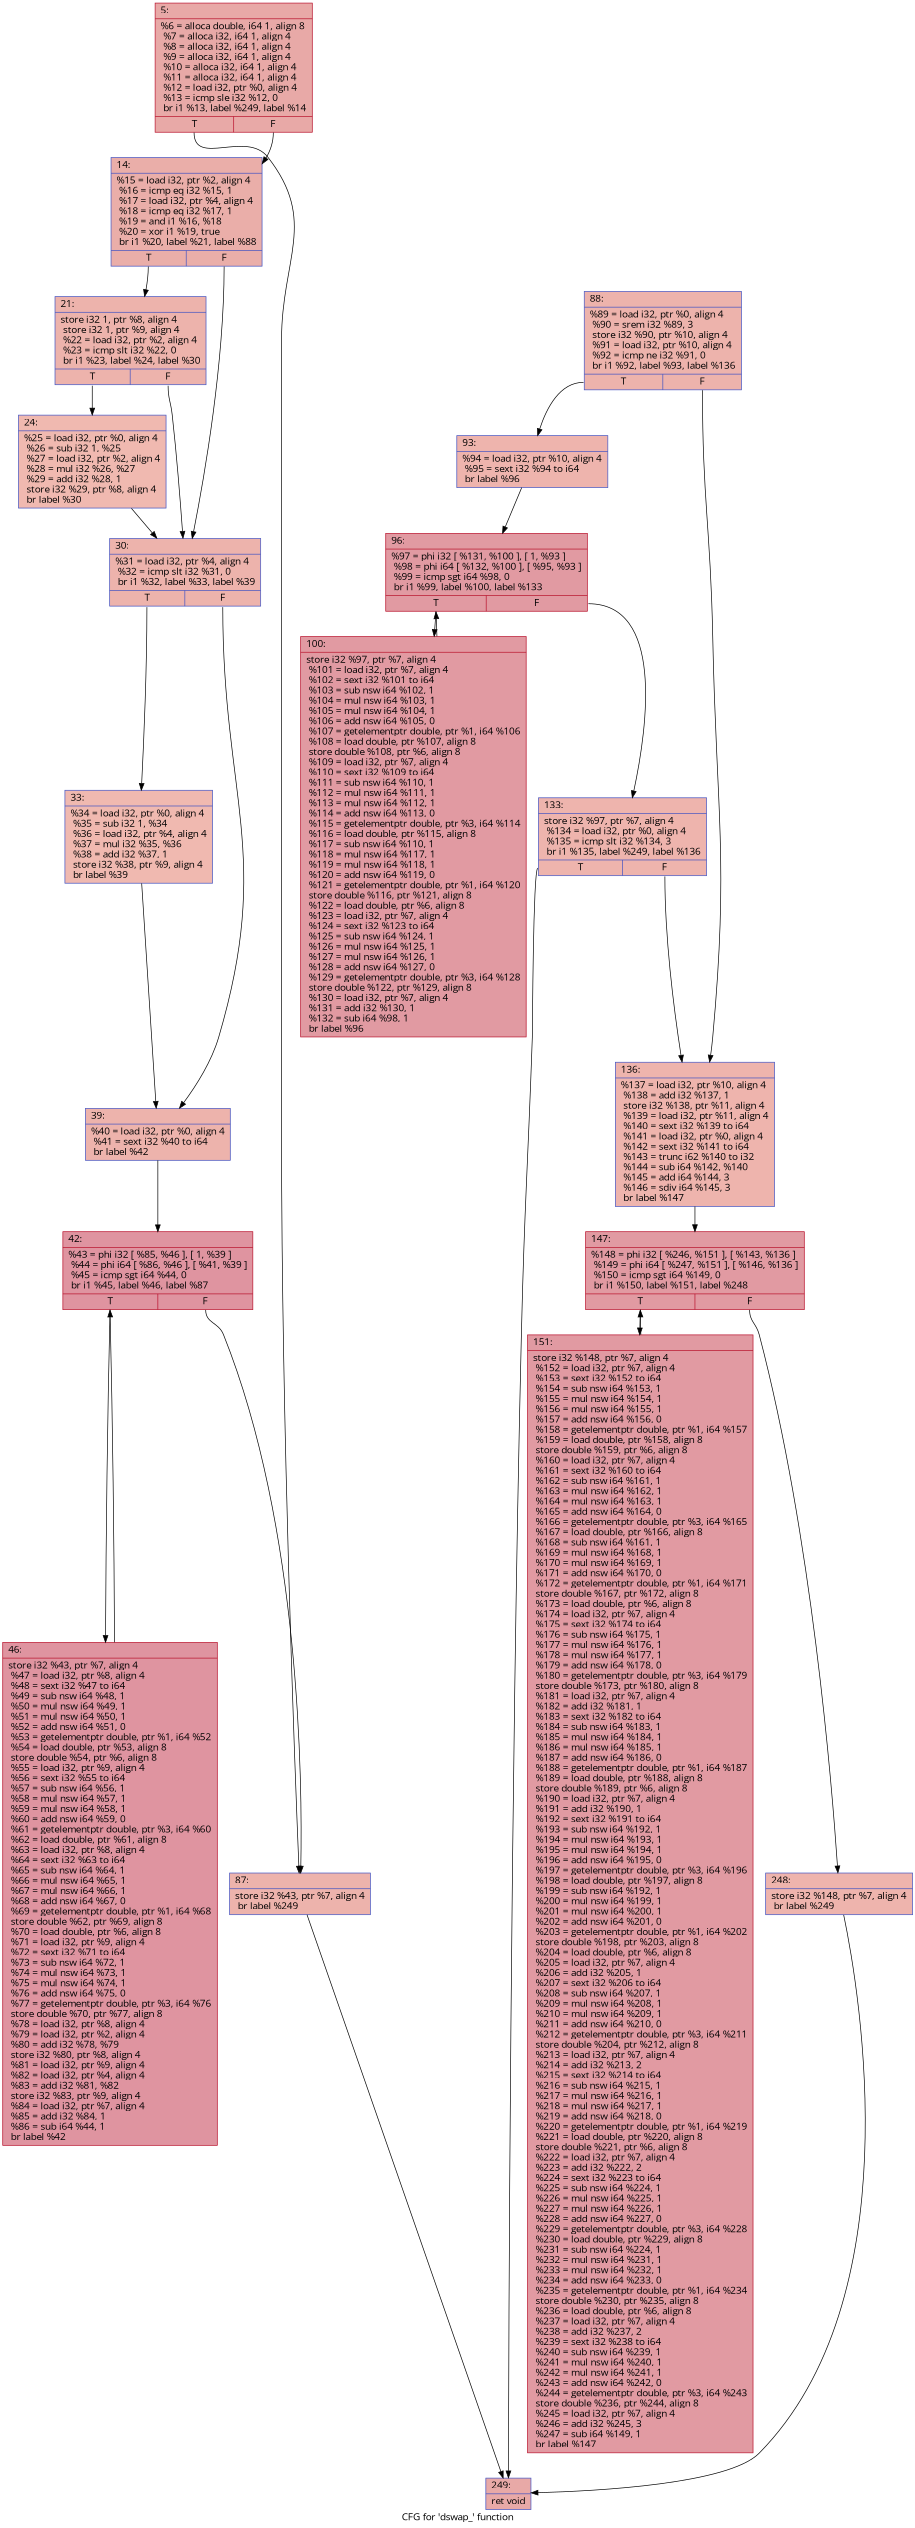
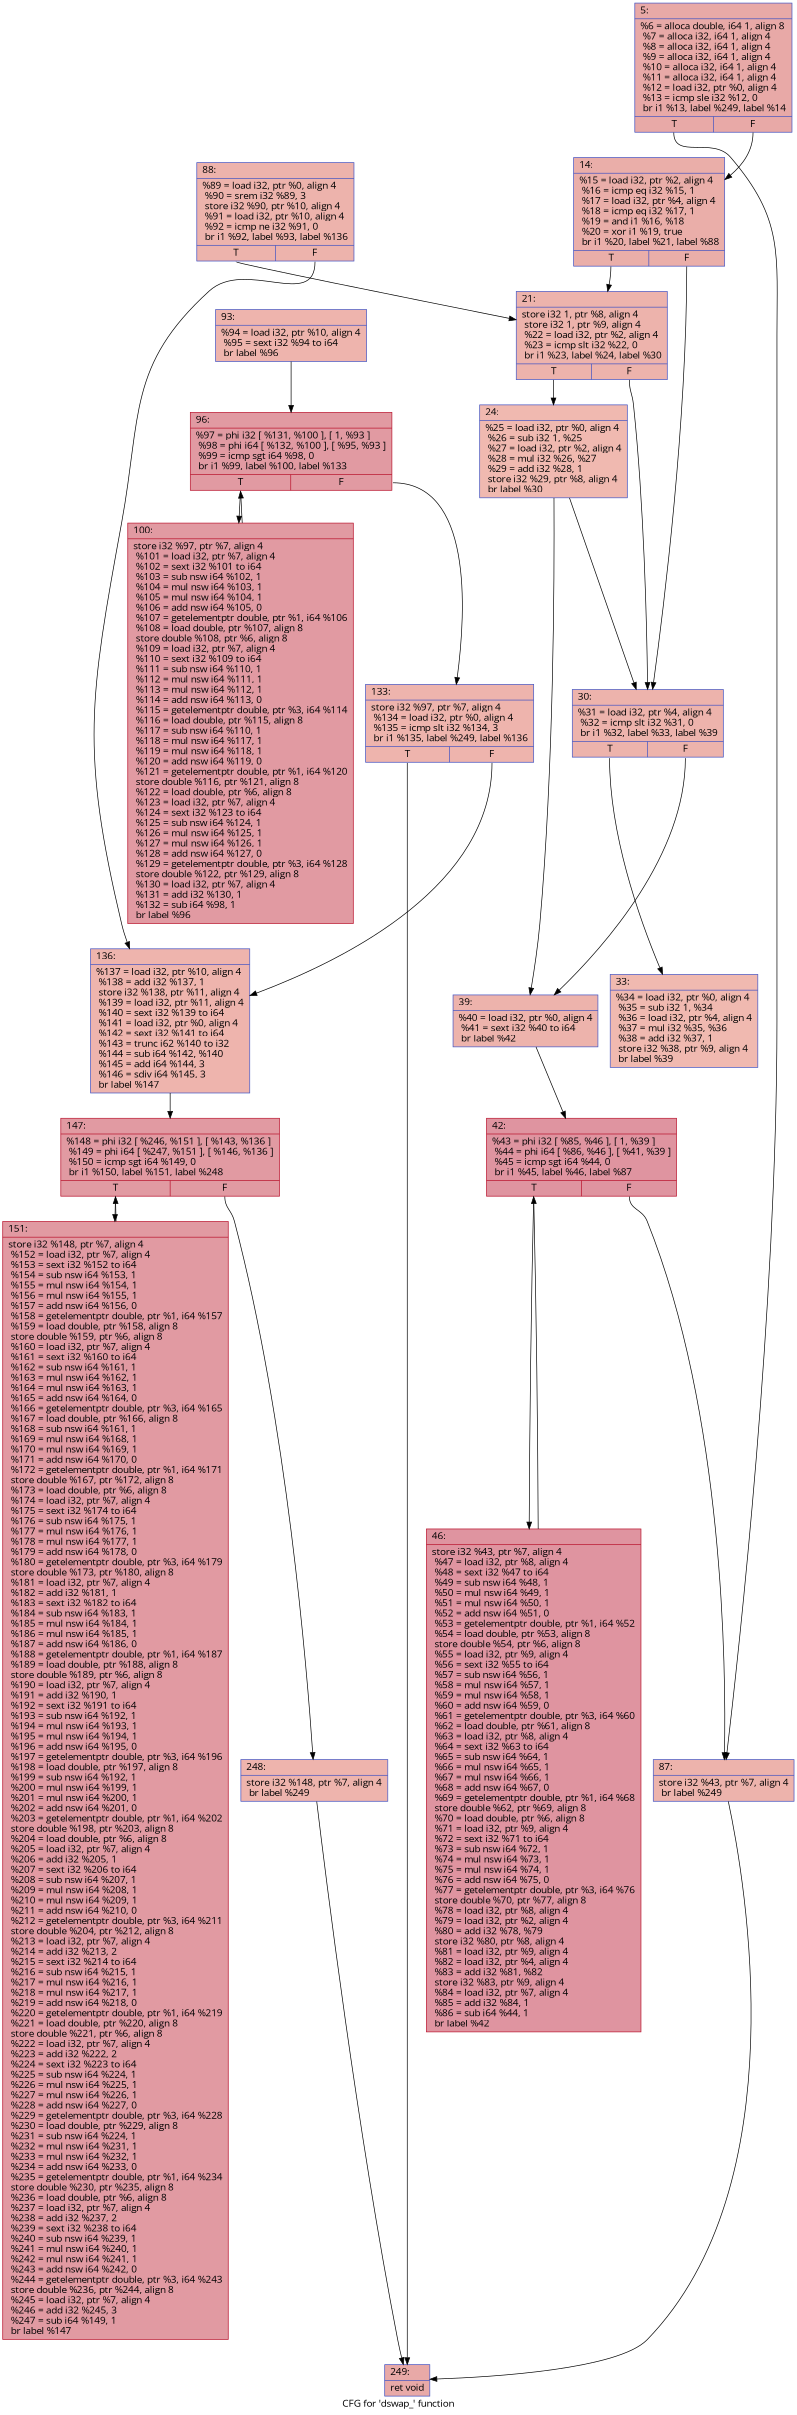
node "5:": color #b70d28ff -> #3d50c3ff
edge "88:" -> "93:": now "88:" -> "21:"
edge "33:" -> "39:": now "24:" -> "39:"
